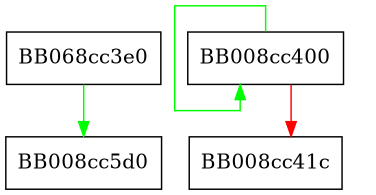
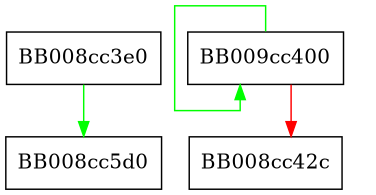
node "BB068cc3e0": label "BB068cc3e0" -> "BB008cc3e0"
node "BB008cc400": label "BB008cc400" -> "BB009cc400"
node "BB008cc41c": label "BB008cc41c" -> "BB008cc42c"
